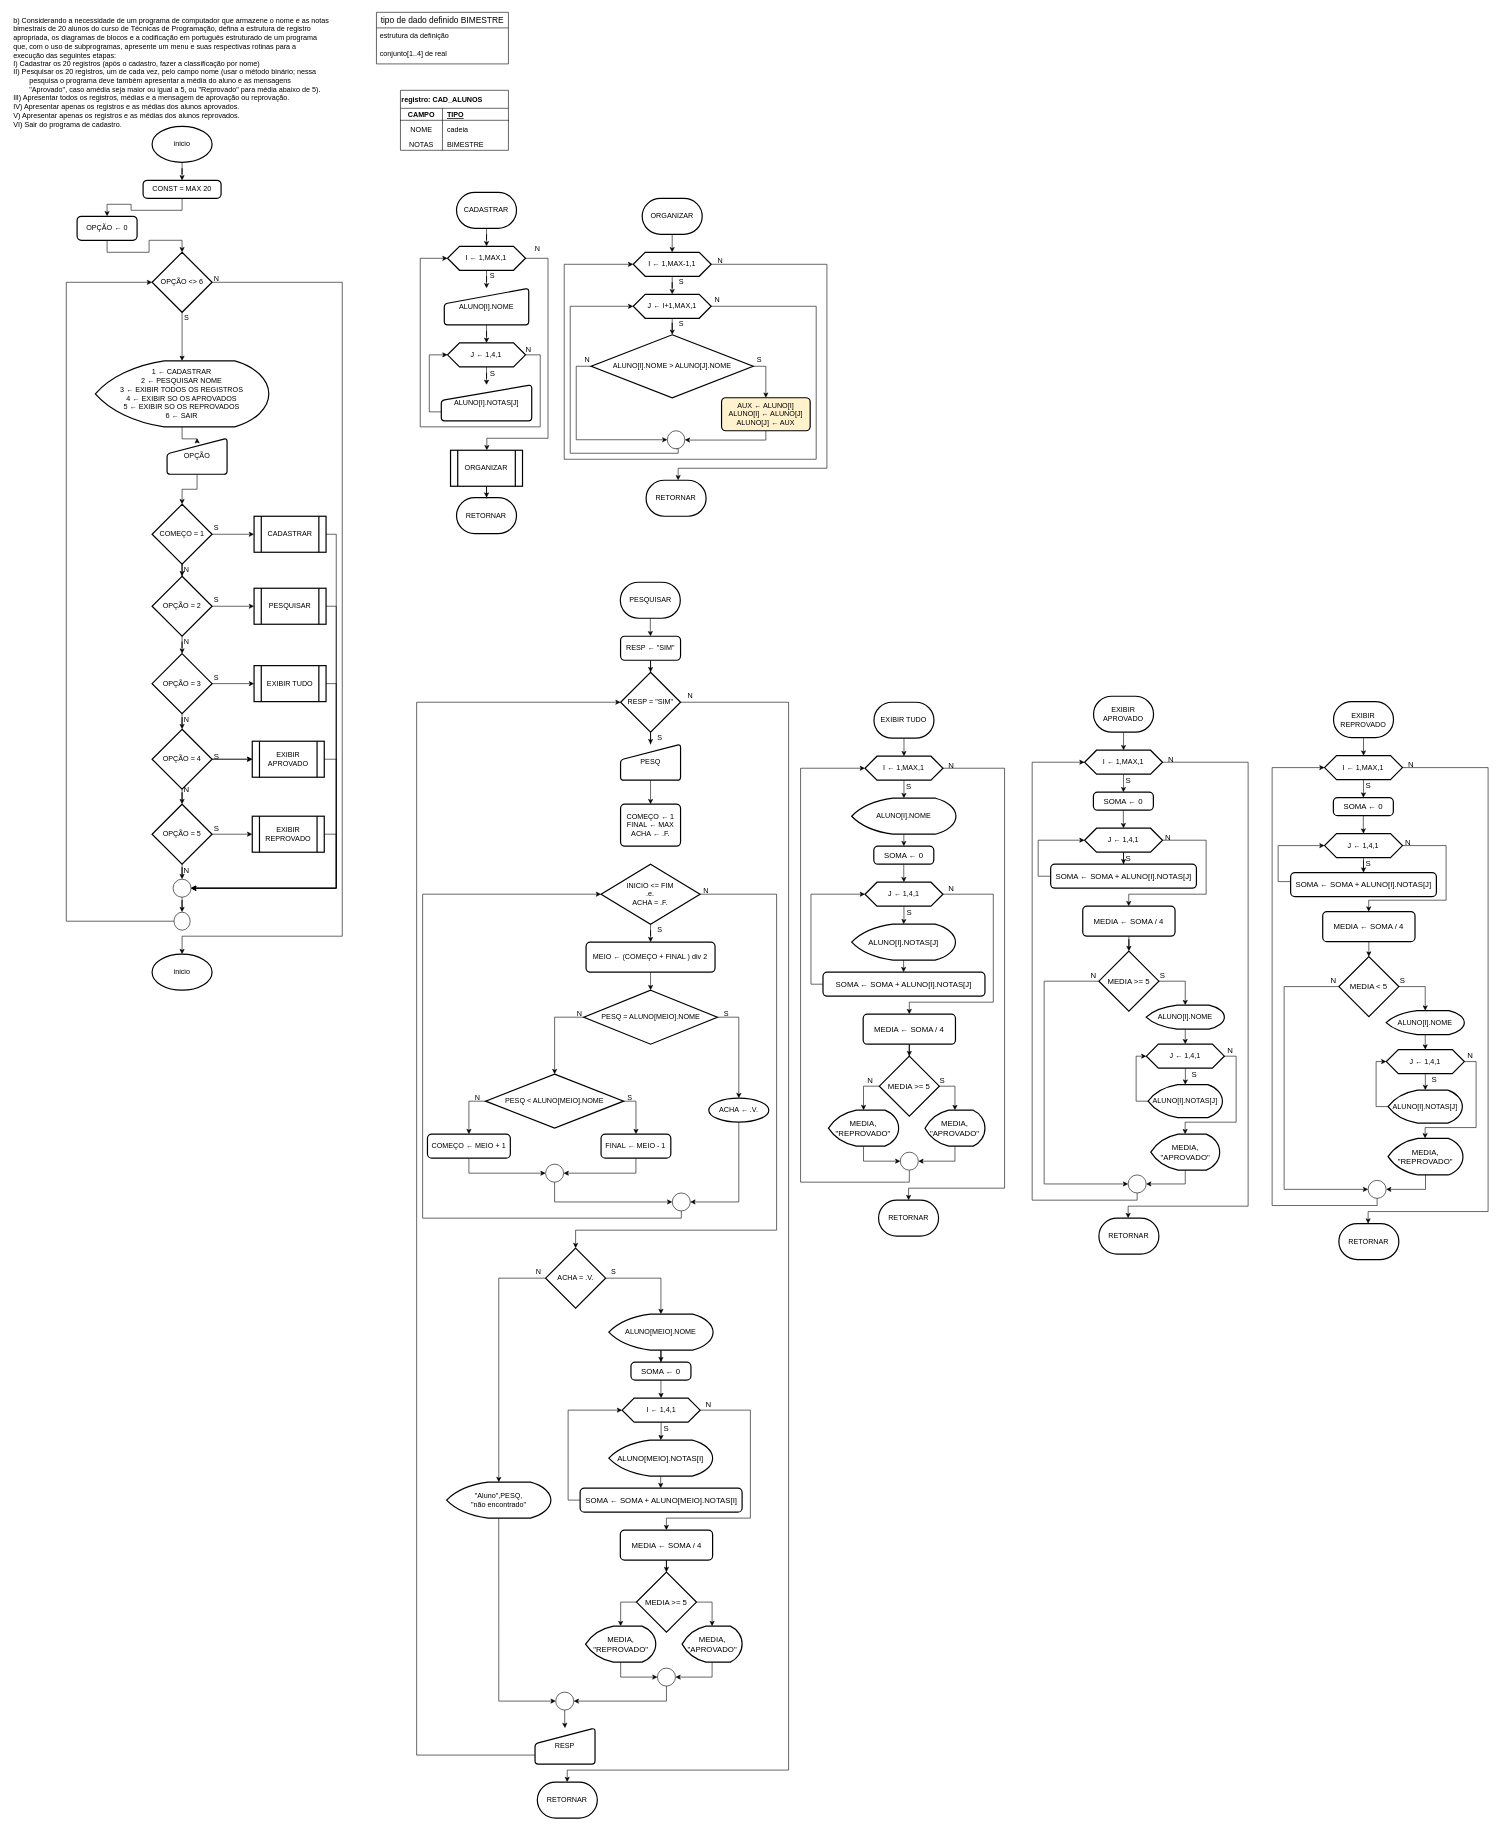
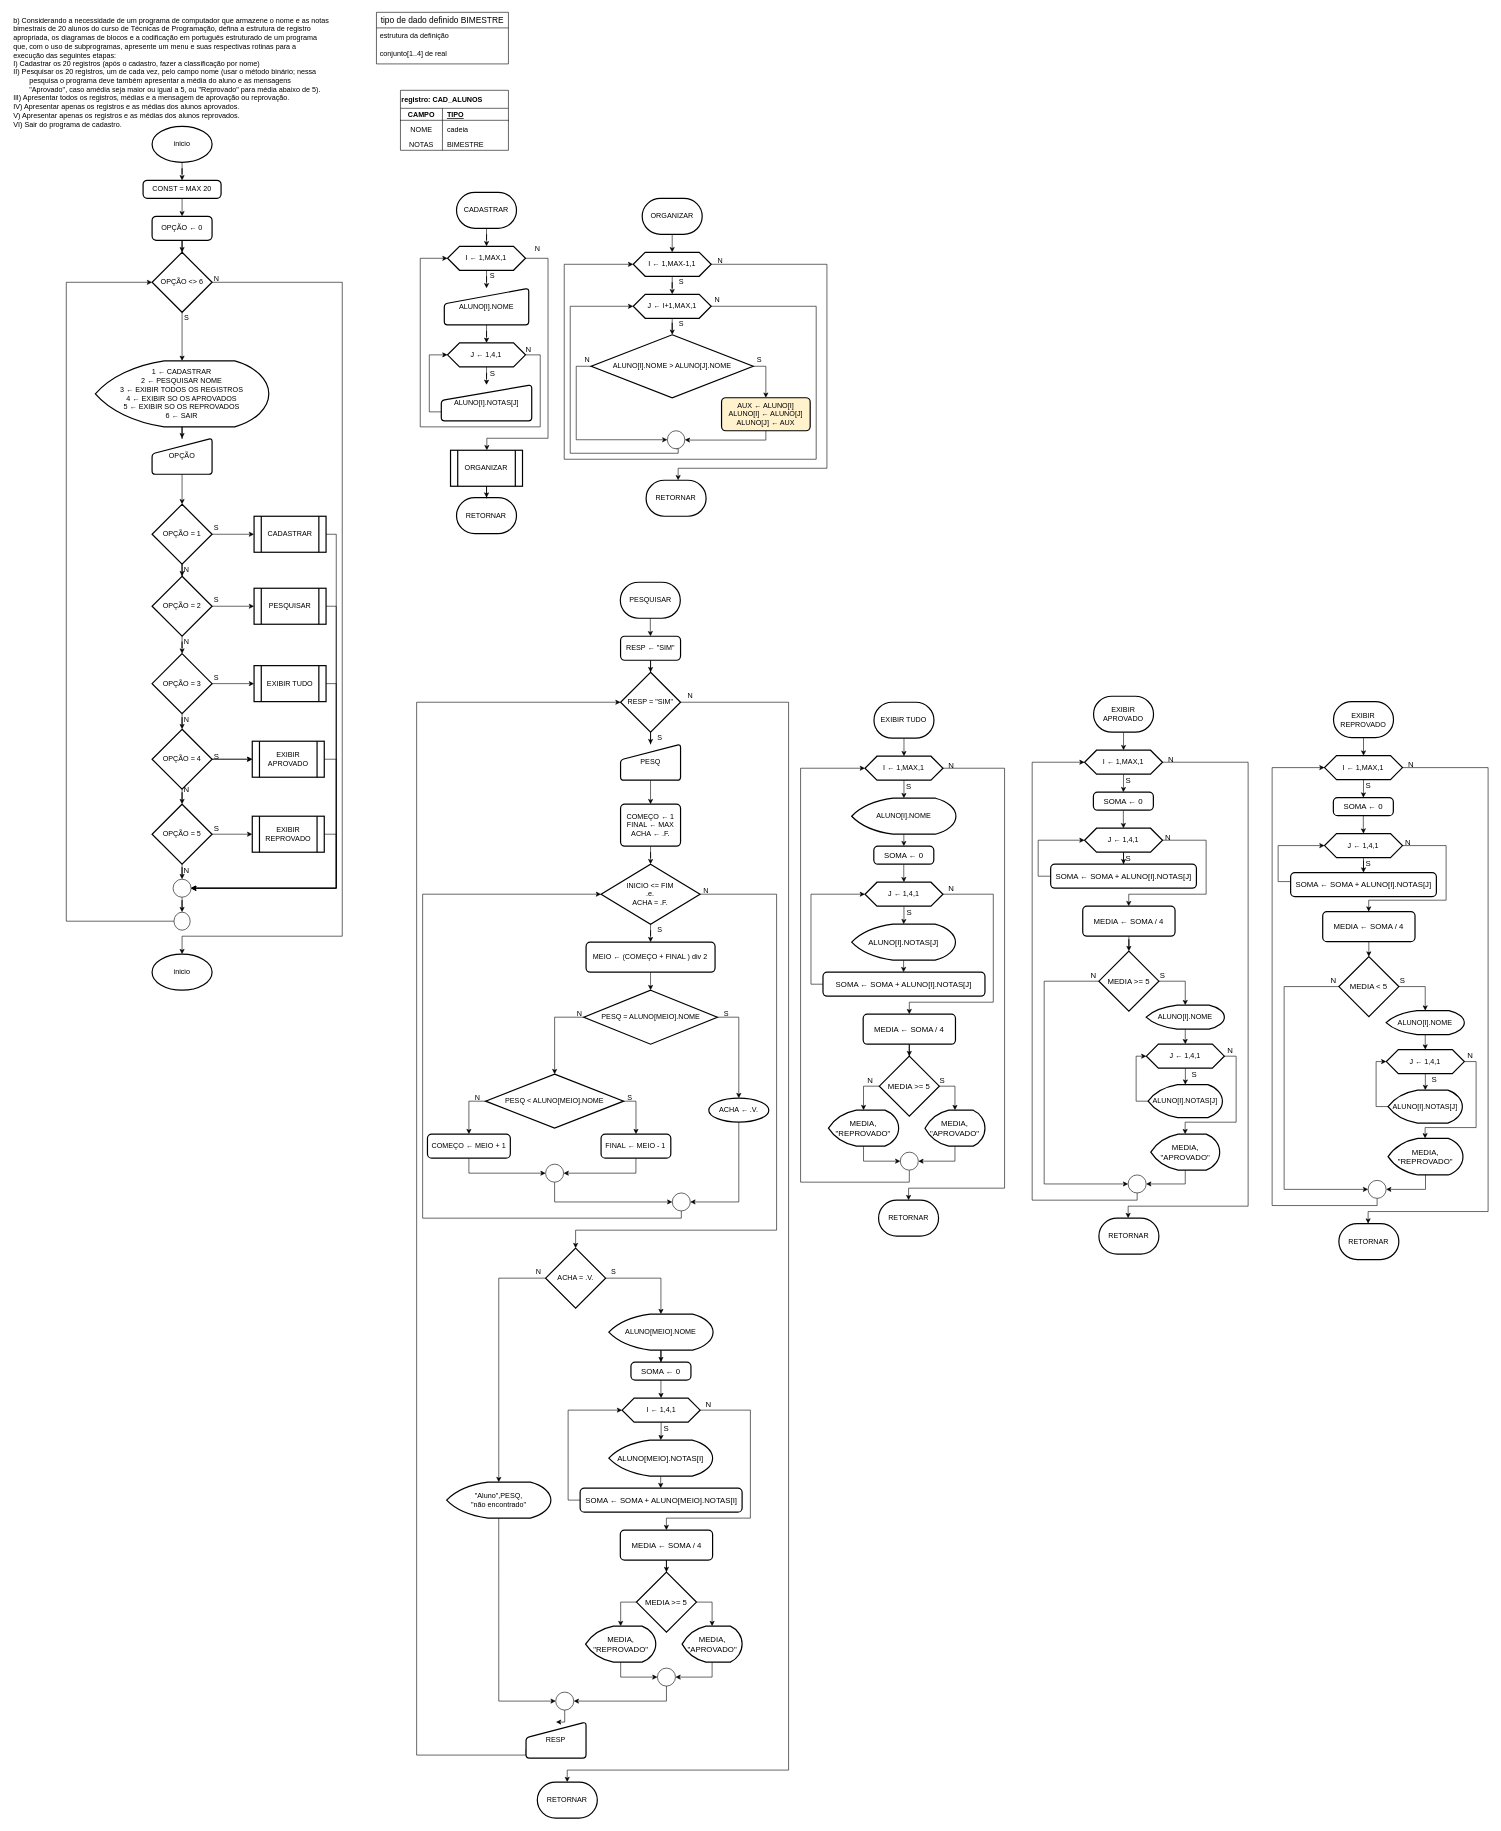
node "OPÇÃO ← 0": moved (107, 228) -> (182, 228)
node "OPÇÃO": moved (197, 456) -> (182, 456)
node "COMEÇO = 1": label "COMEÇO = 1" -> "OPÇÃO = 1"
edge "COMEÇO ← 1 FINAL ← MAX ACHA ← .F." -> "INICIO <= FIM .e. ACHA = .F.": added
node "RESP": moved (565, 1746) -> (556, 1740)
